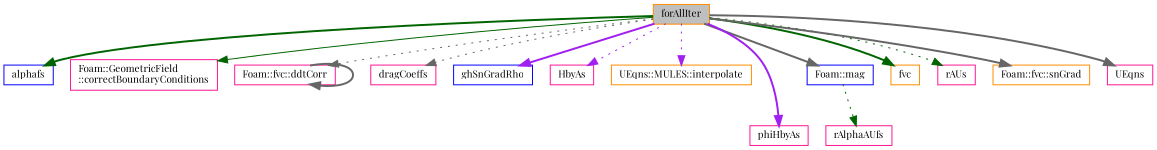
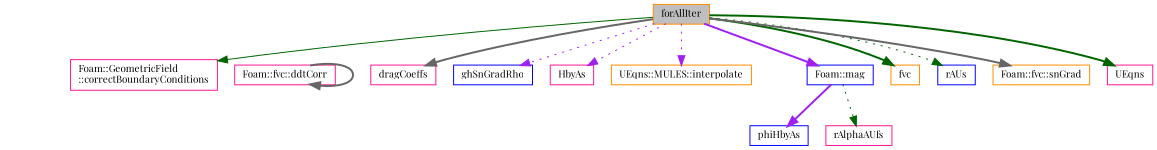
edge "forAllIter" -> "UEqns": color gray40 -> darkgreen
edge "forAllIter" -> "Foam::fvc::ddtCorr": removed
edge "forAllIter" -> "dragCoeffs": style dotted -> bold
edge "forAllIter" -> "ghSnGradRho": style bold -> dotted
edge "forAllIter" -> "Foam::mag": color gray40 -> purple
edge "forAllIter" -> "phiHbyAs": now "Foam::mag" -> "phiHbyAs"
node "alphafs": removed
node "rAUs": color deeppink -> blue
node "phiHbyAs": color deeppink -> blue
